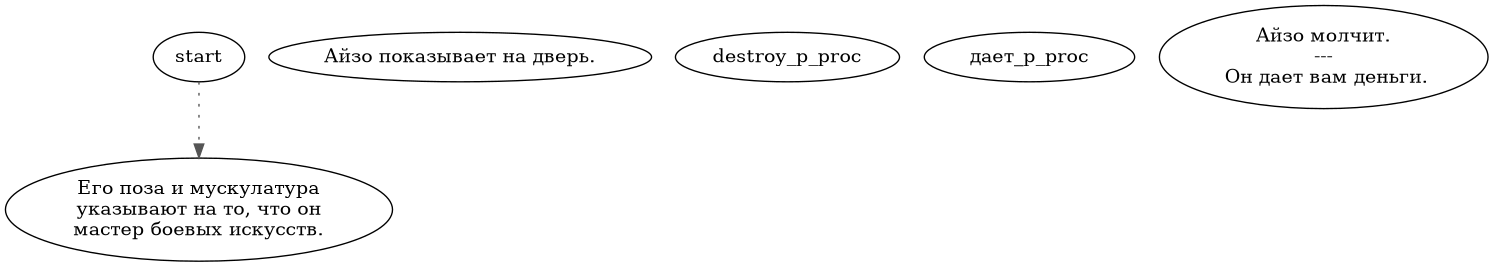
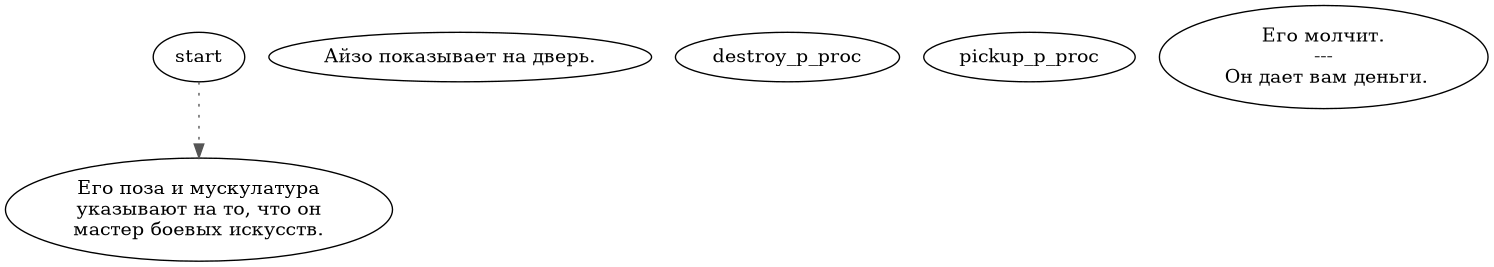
node "дает_p_proc": label "дает_p_proc" -> "pickup_p_proc"
node "Айзо молчит. --- Он дает вам деньги.": label "Айзо молчит. --- Он дает вам деньги." -> "Его молчит. --- Он дает вам деньги."
